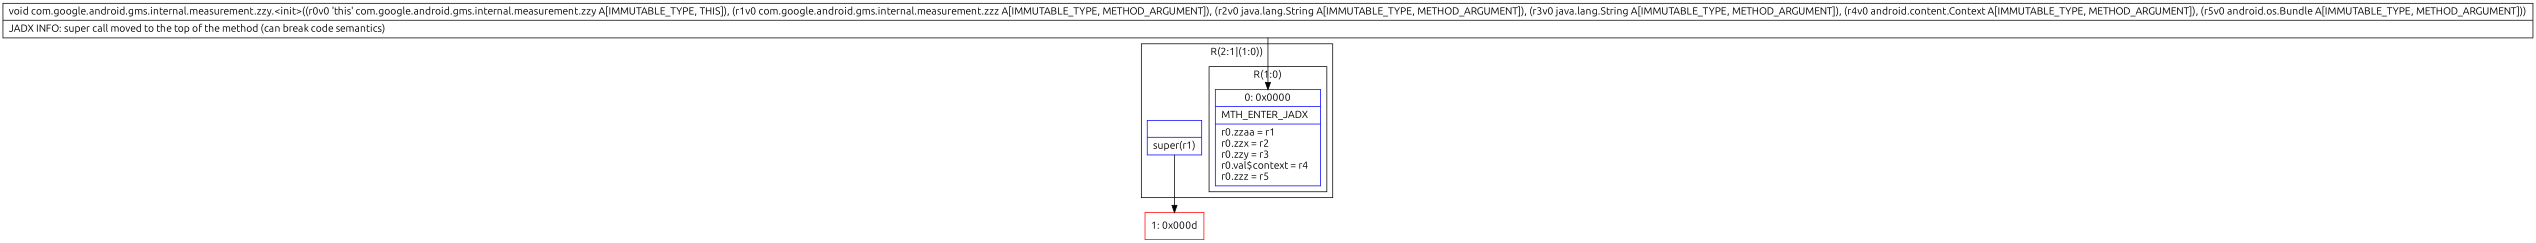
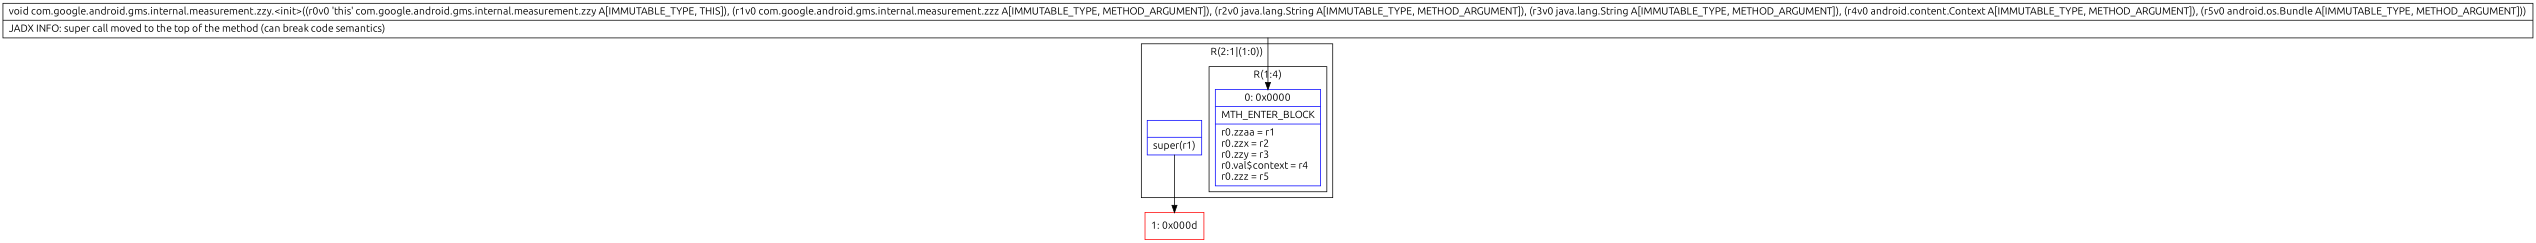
cluster "R(1:0)": label "R(1:0)" -> "R(1:4)"
node "0: 0x0000": text "MTH_ENTER_JADX" -> "MTH_ENTER_BLOCK"
